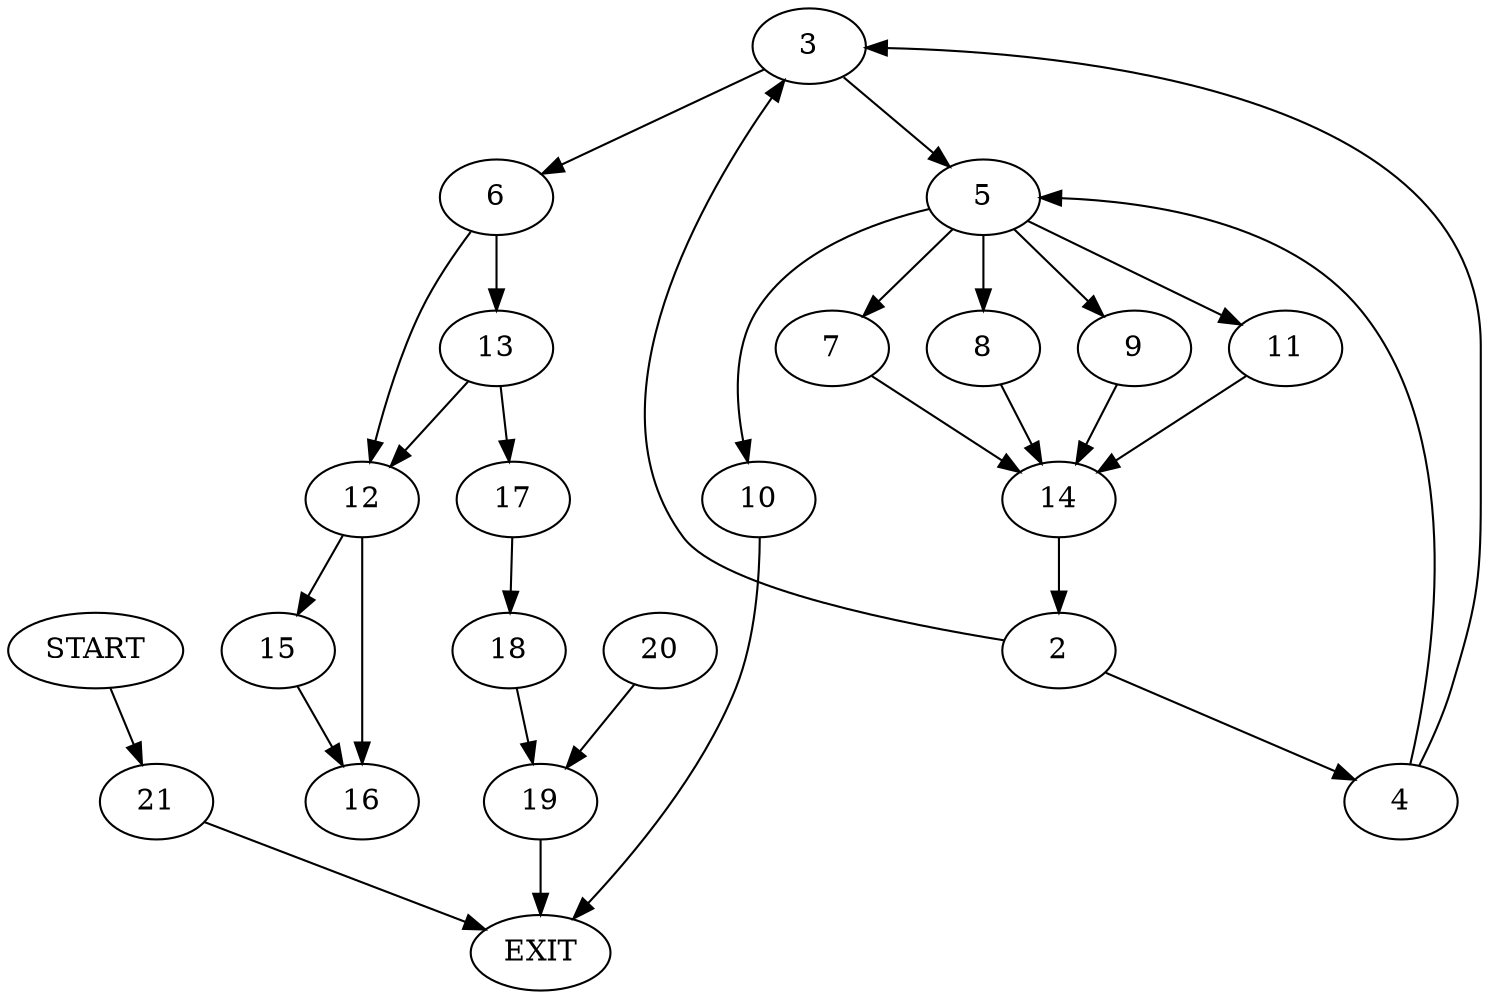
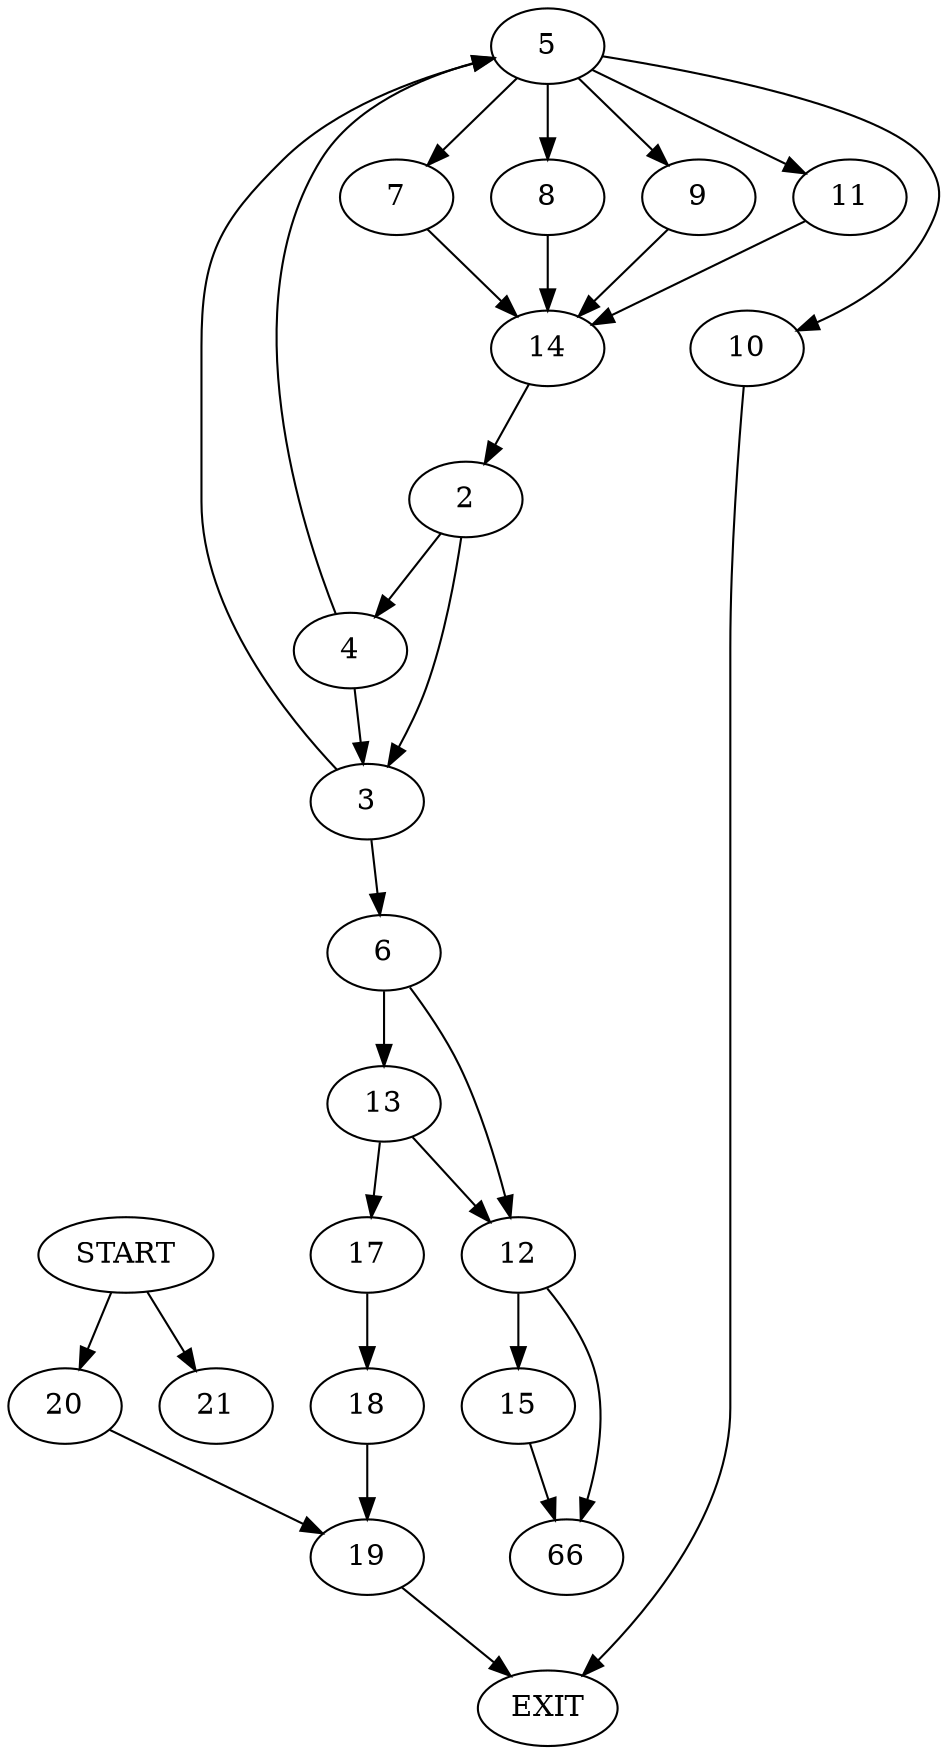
node "16": label "16" -> "66"
edge "21" -> "EXIT": removed
edge "START" -> "20": added
